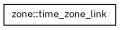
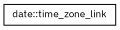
node "zone::time_zone_link": label "zone::time_zone_link" -> "date::time_zone_link"
